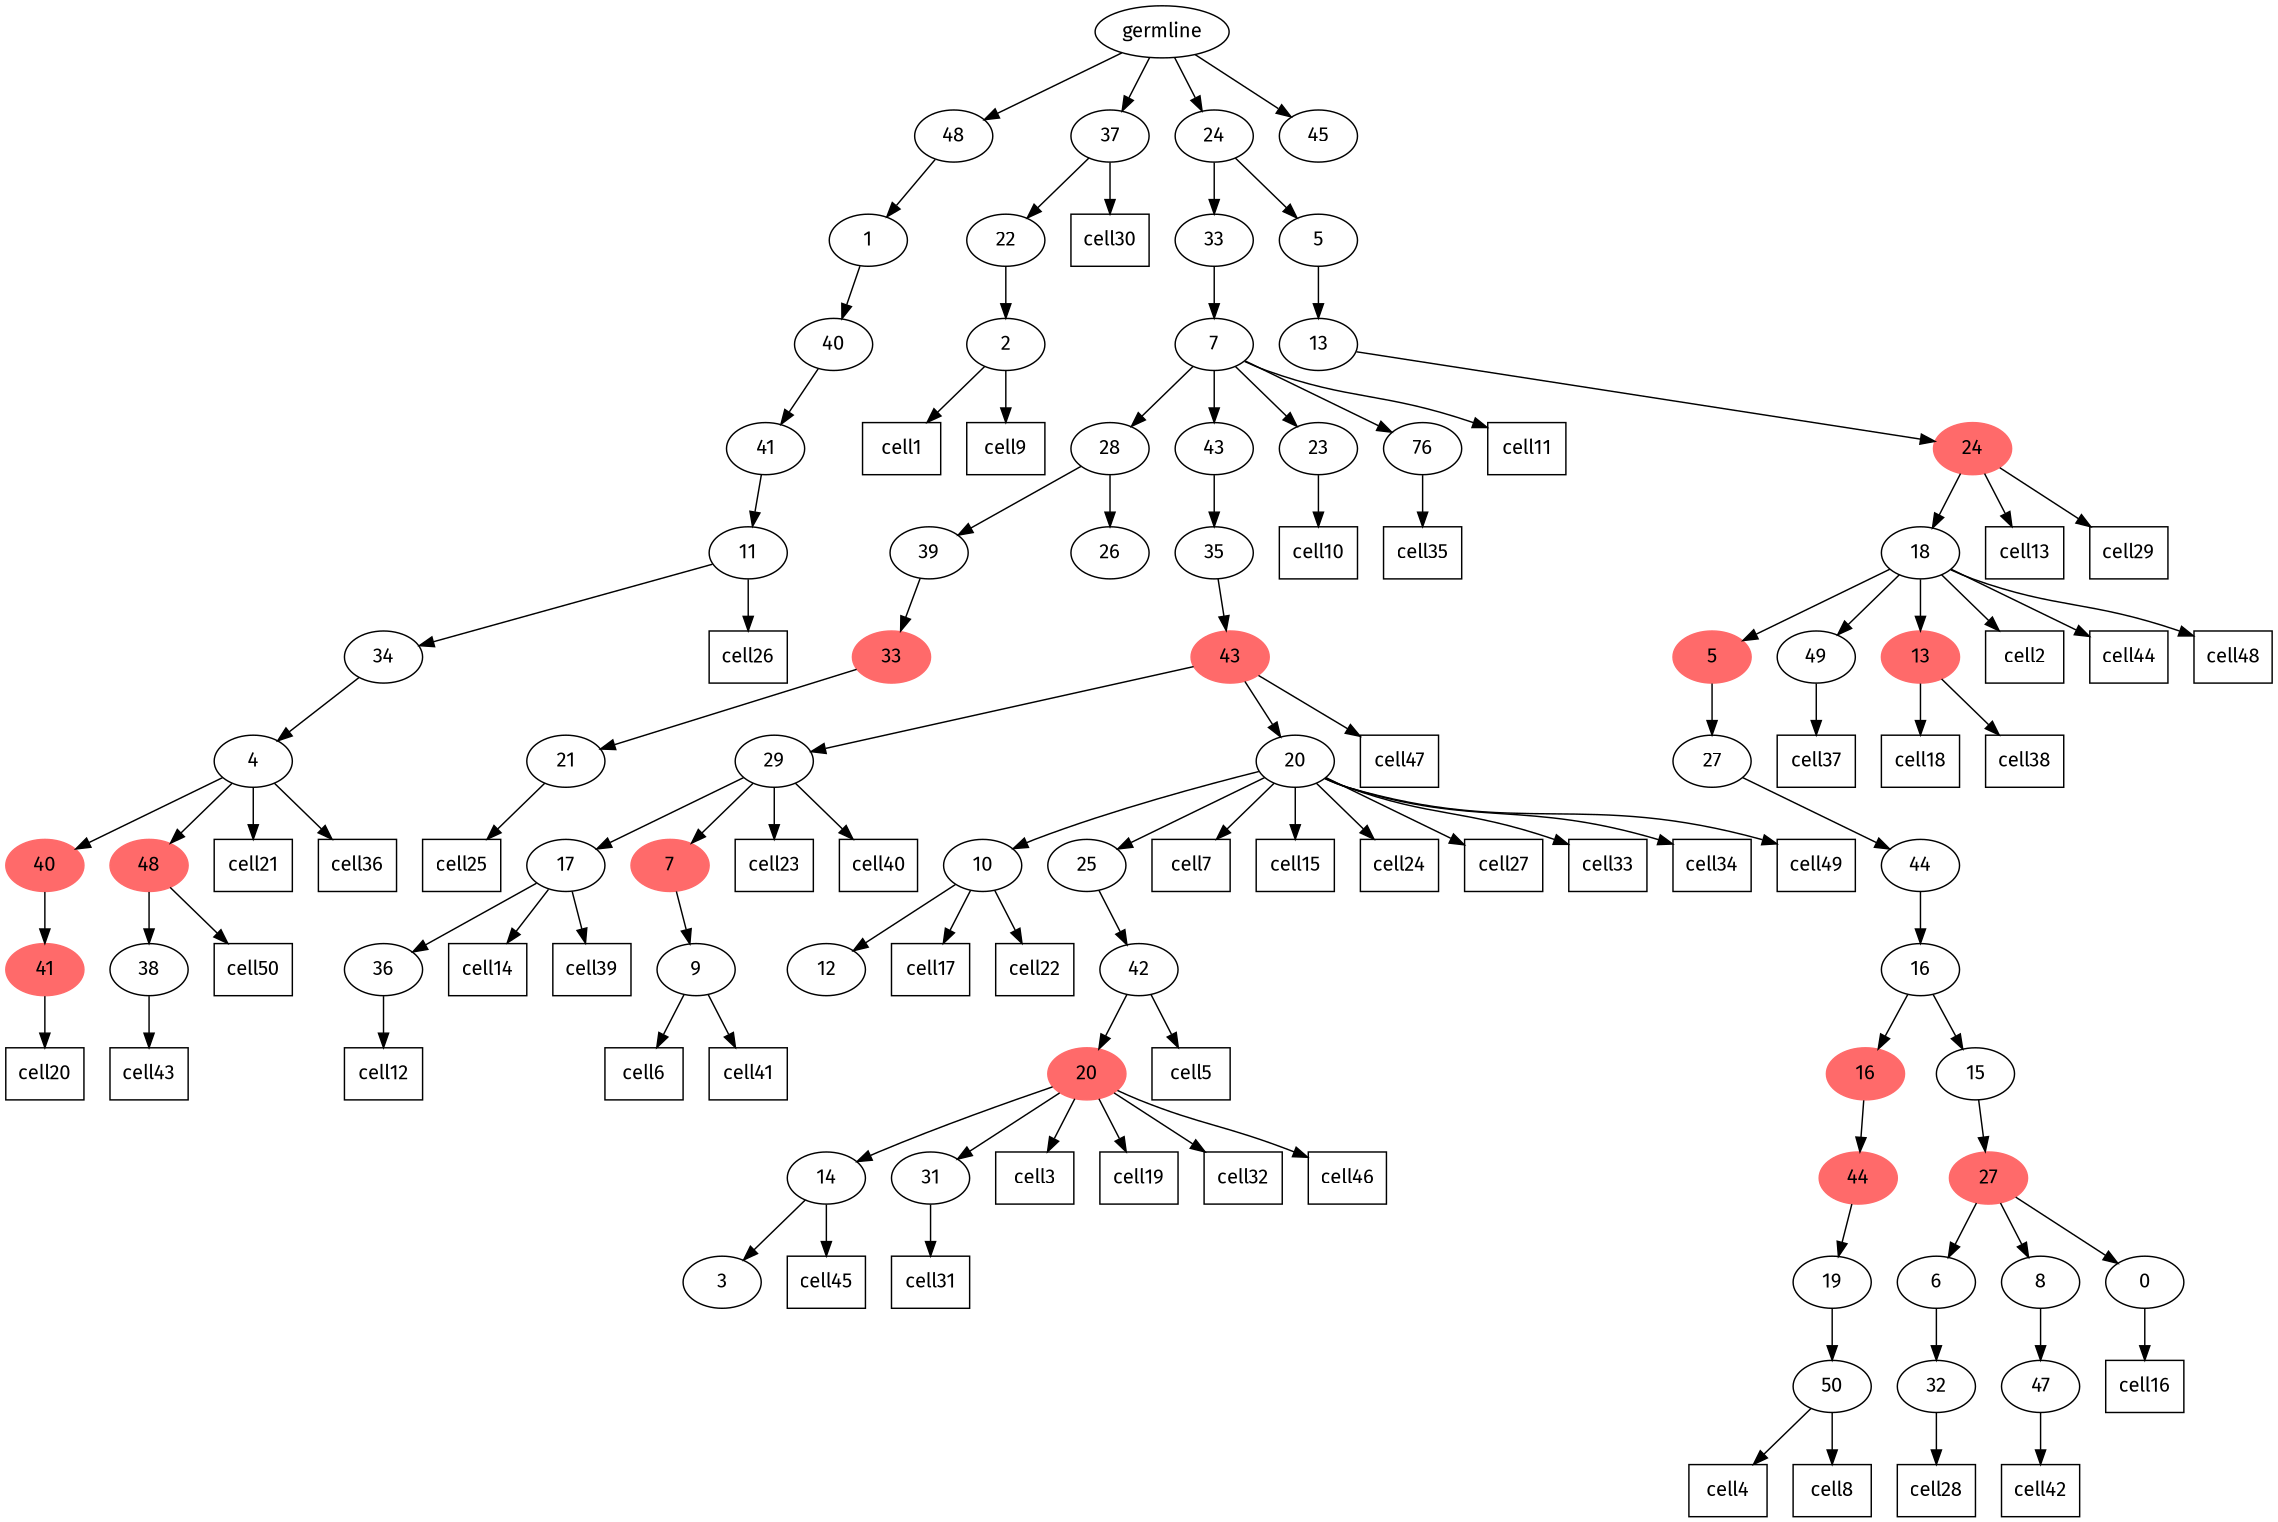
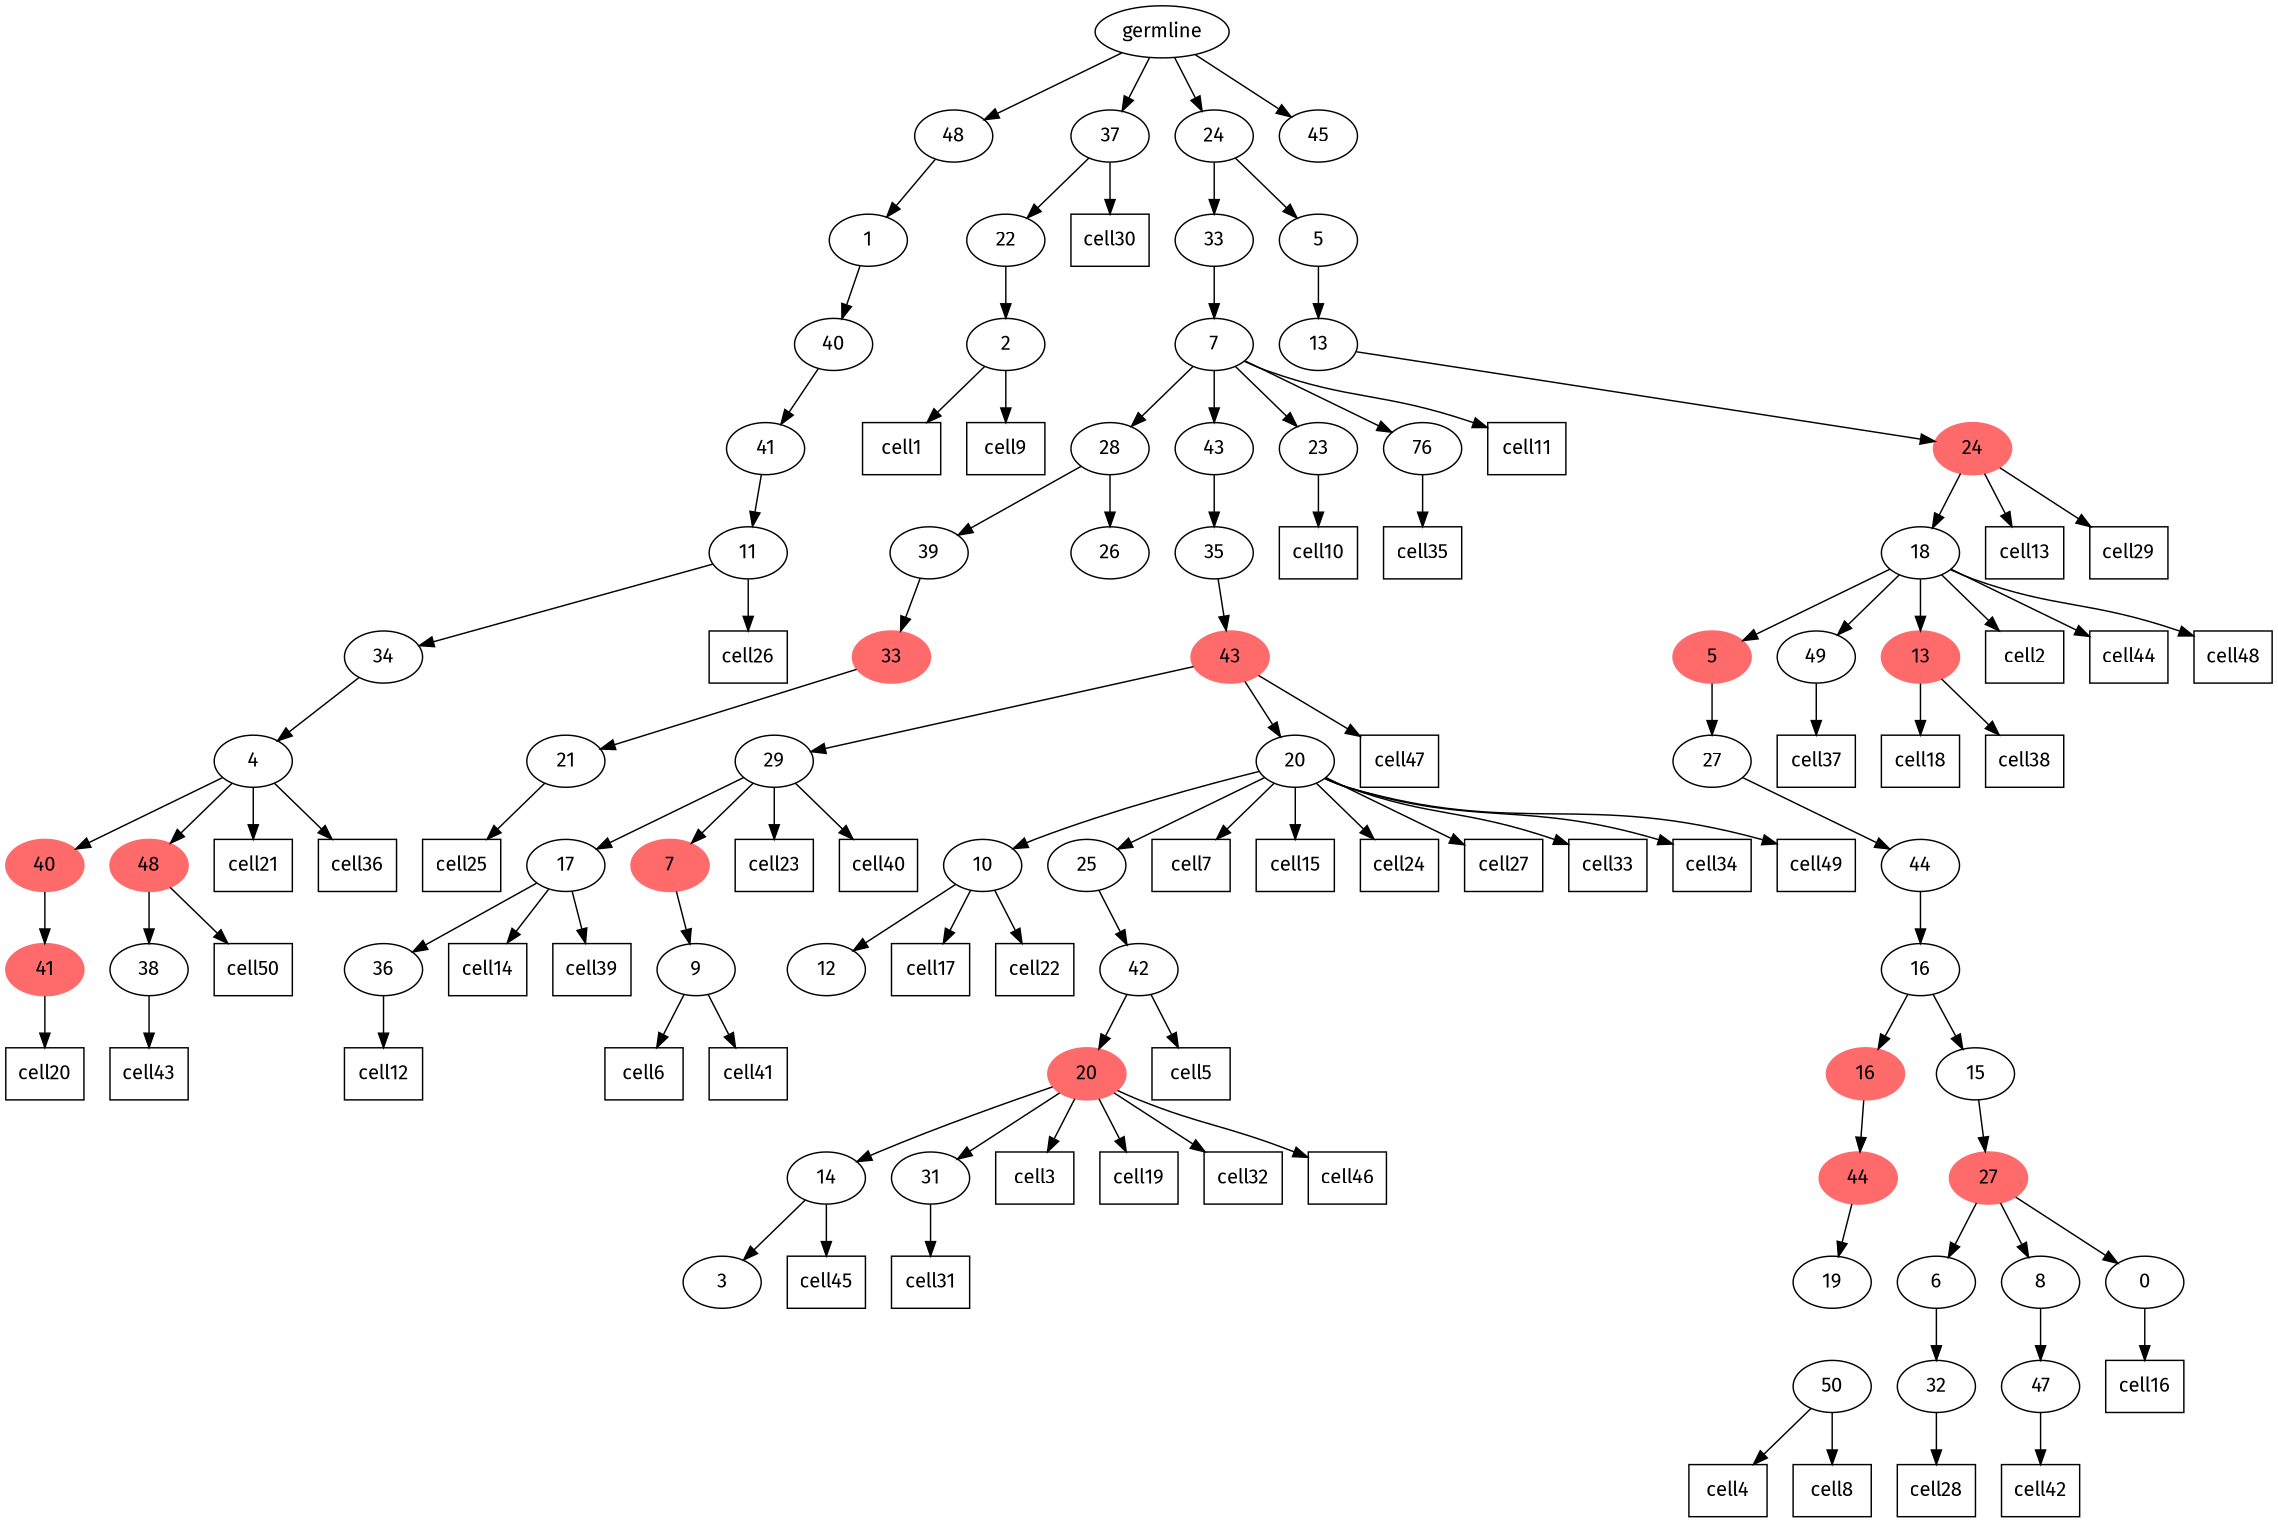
edge "19" -> "50": removed
